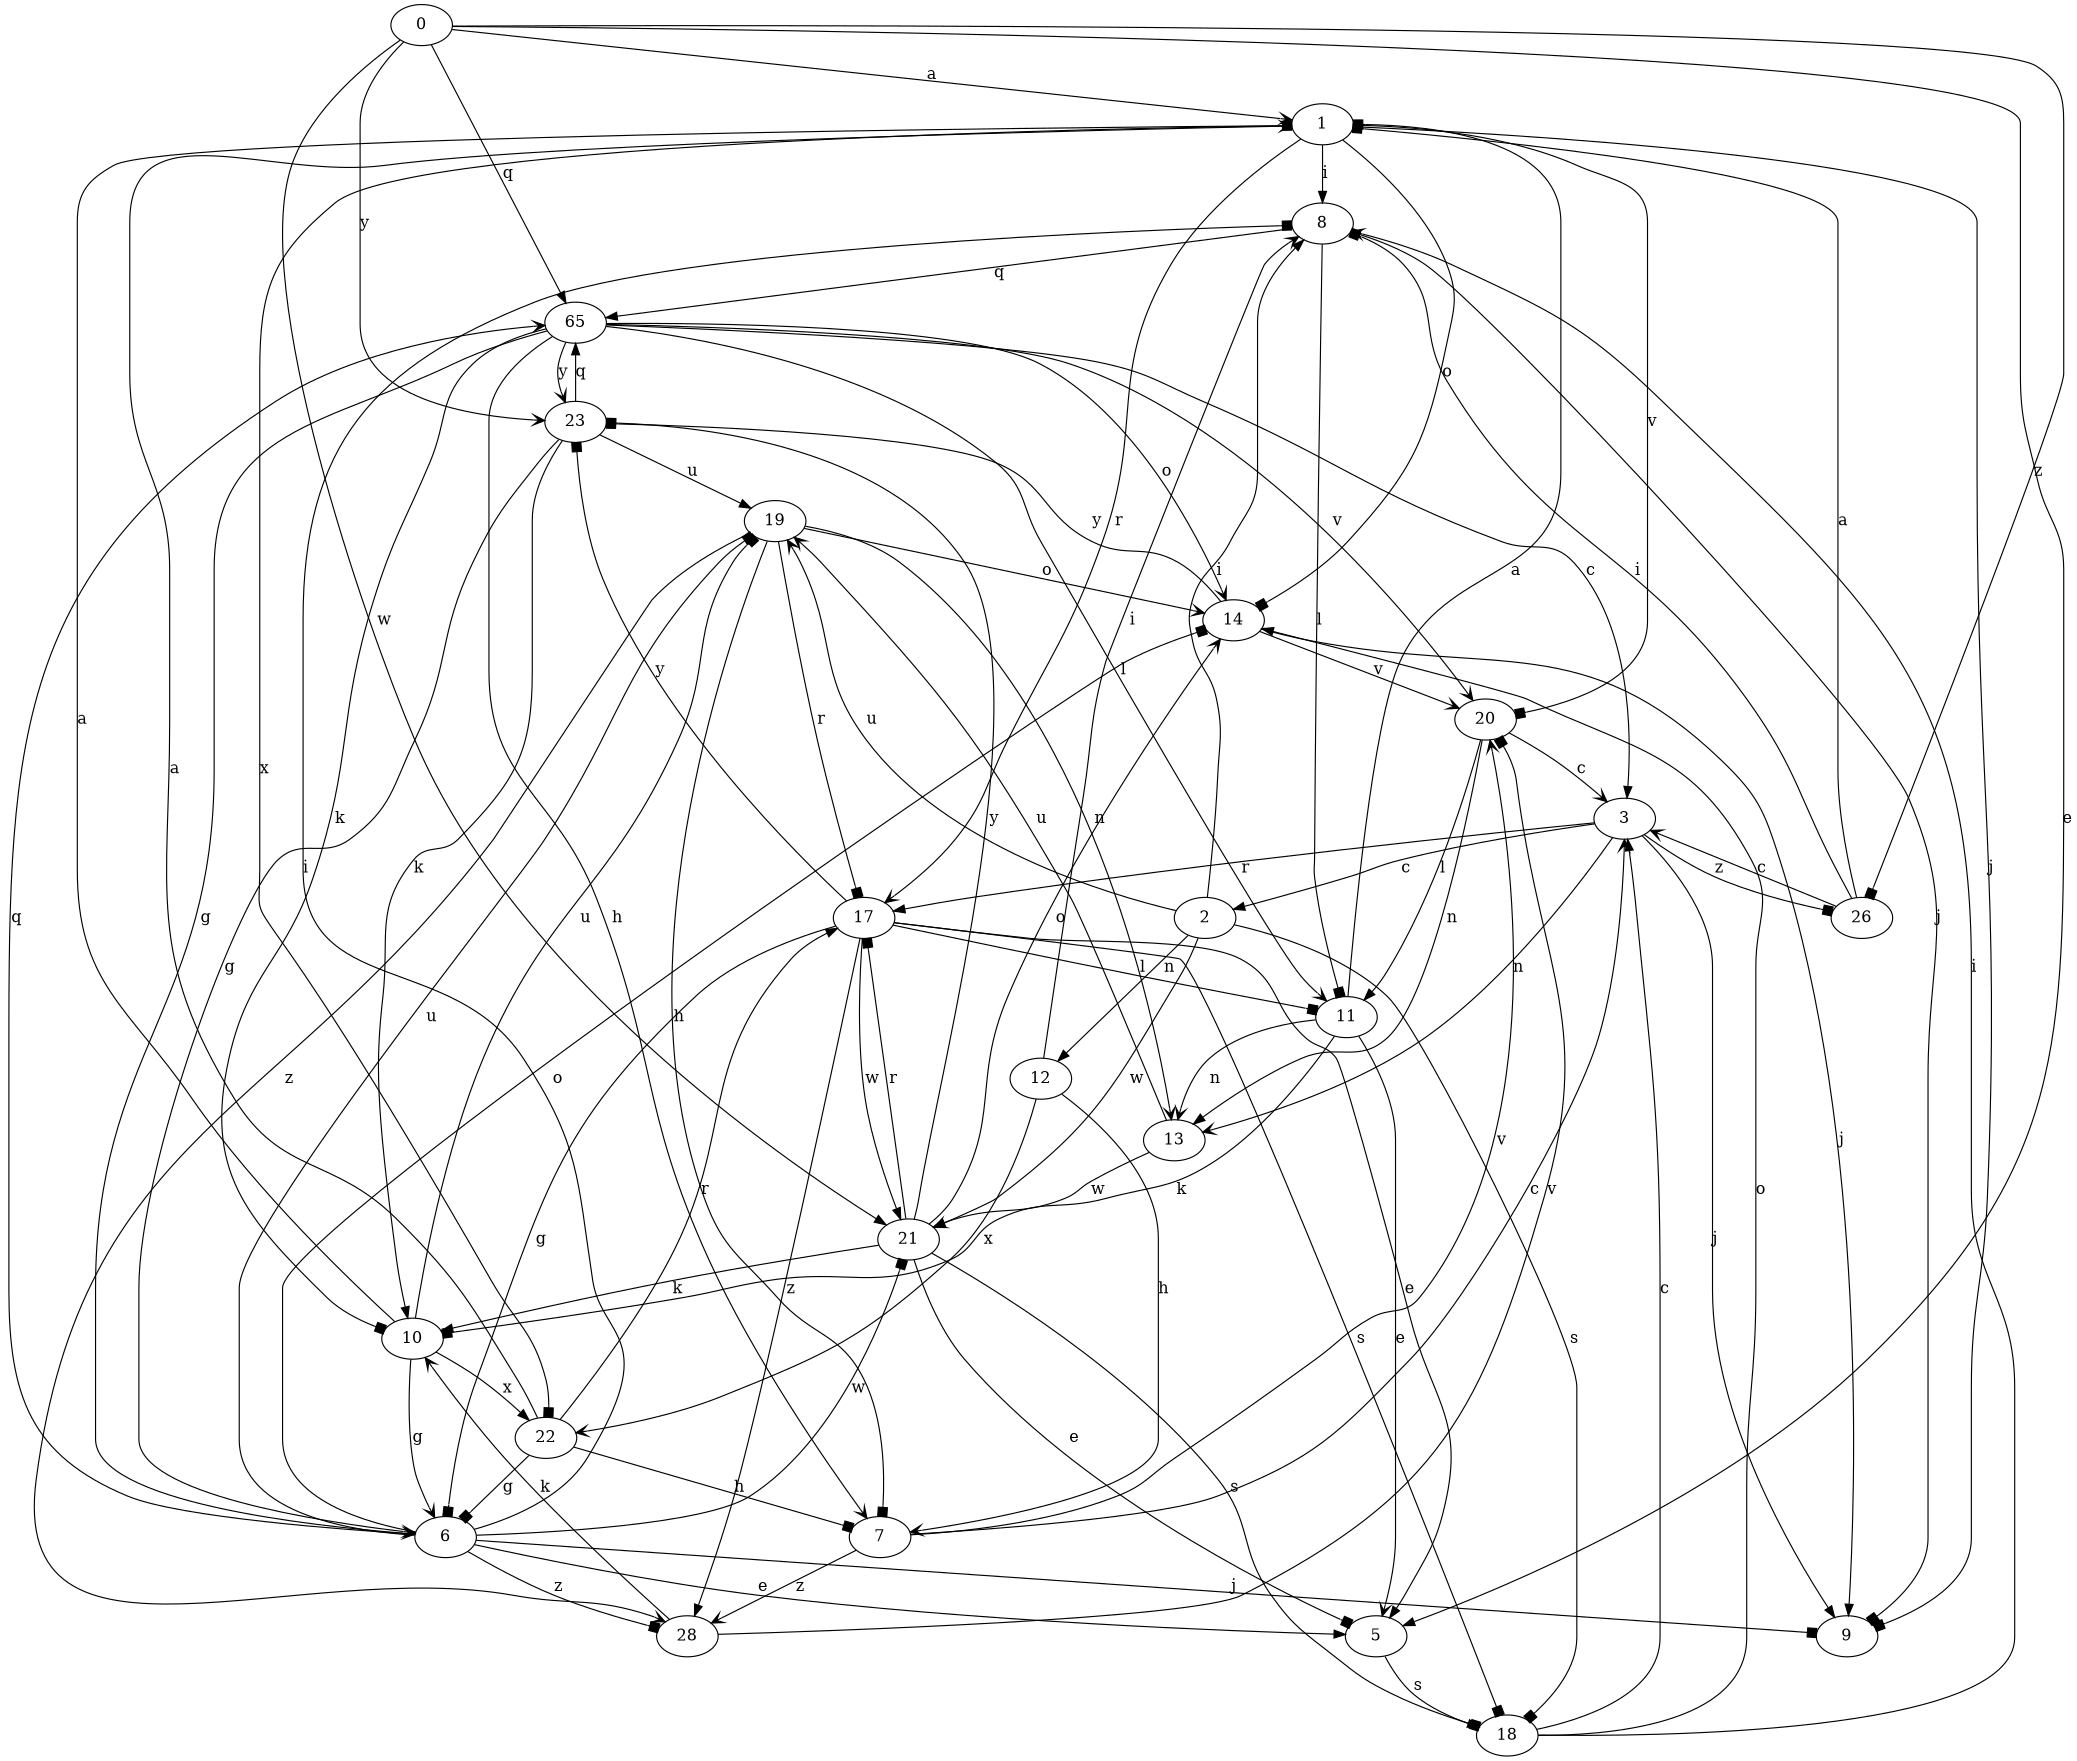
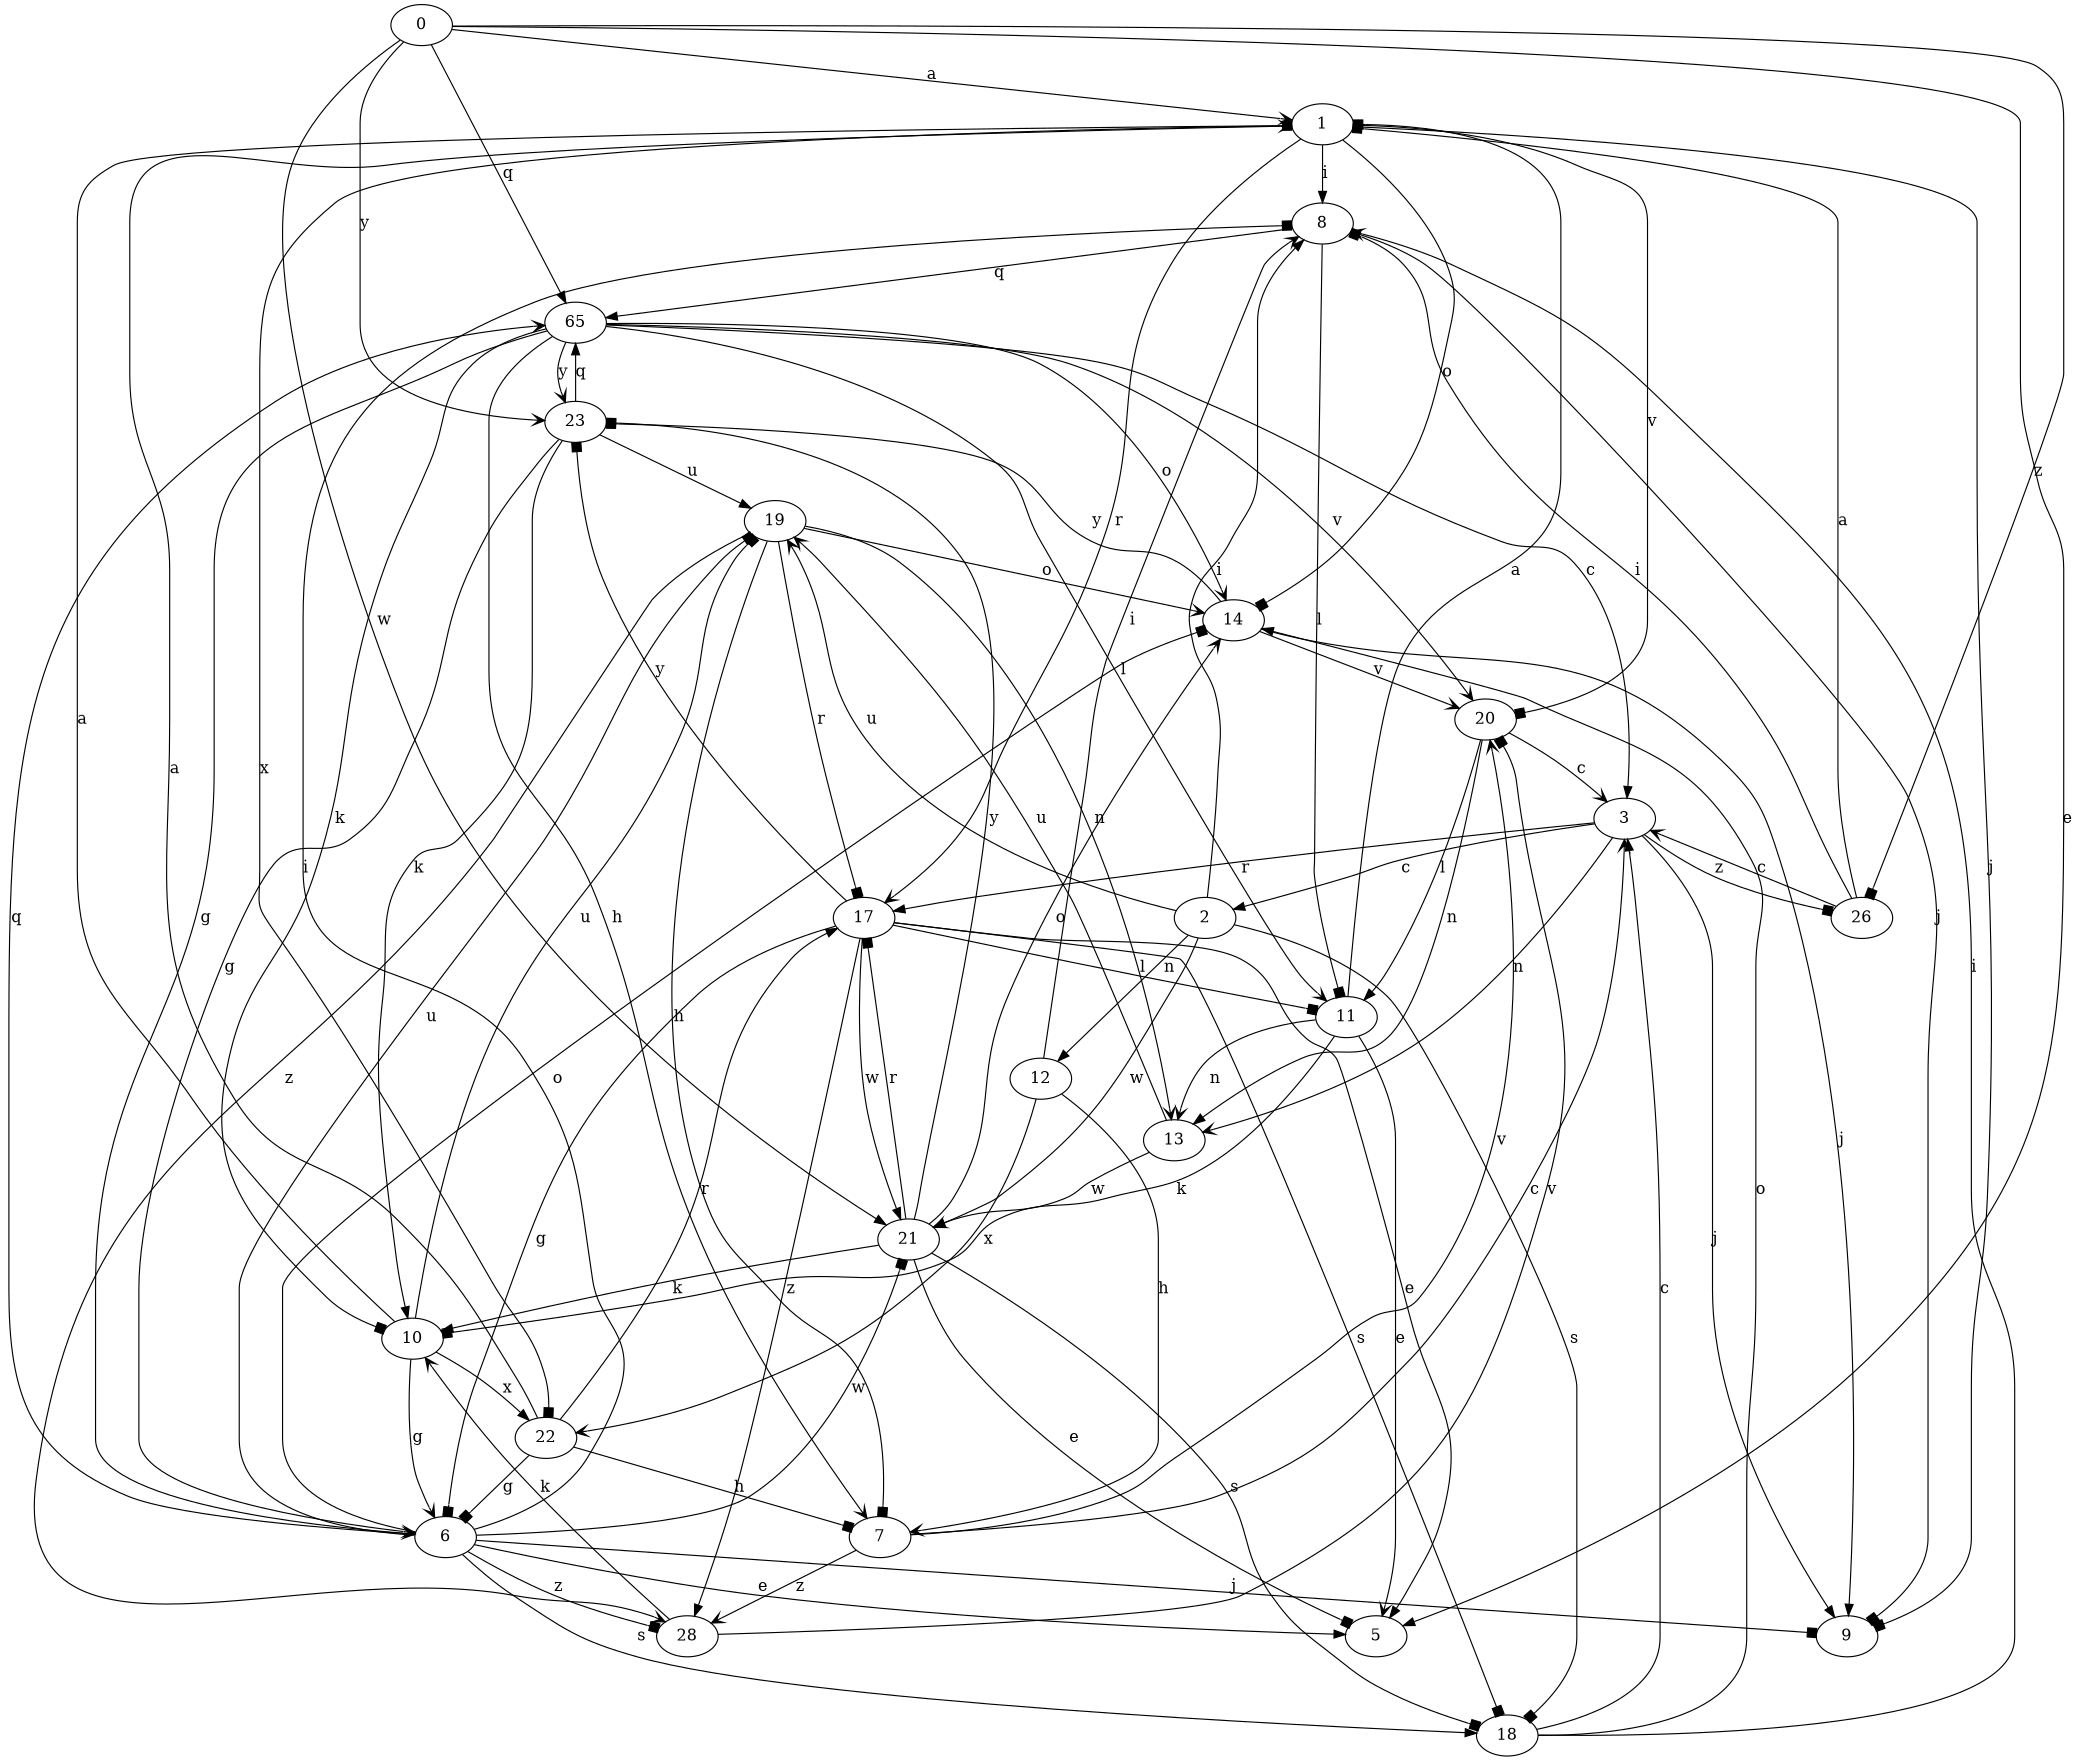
edge "5" -> "18": now "6" -> "18"
